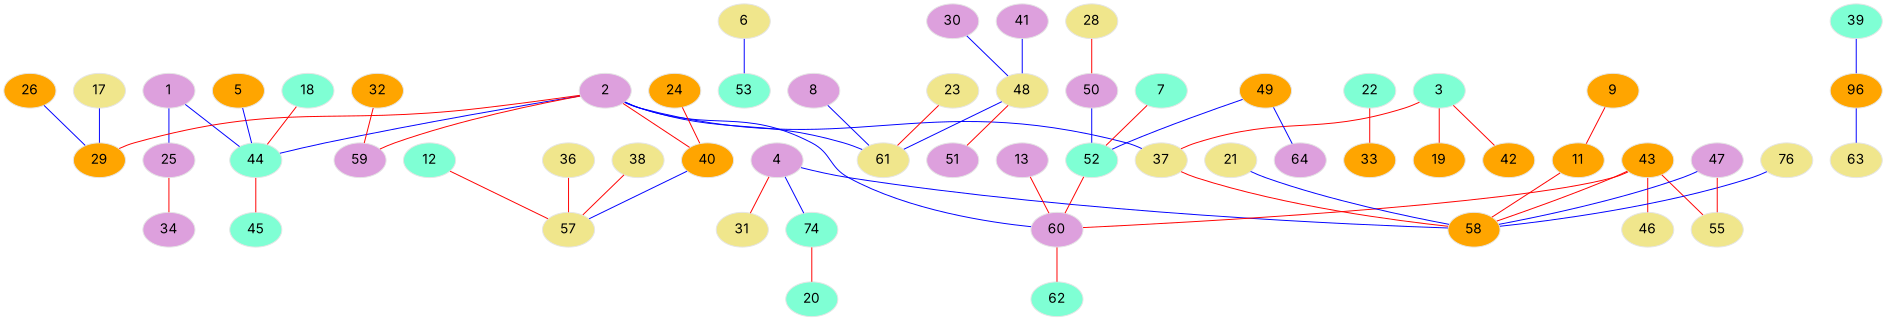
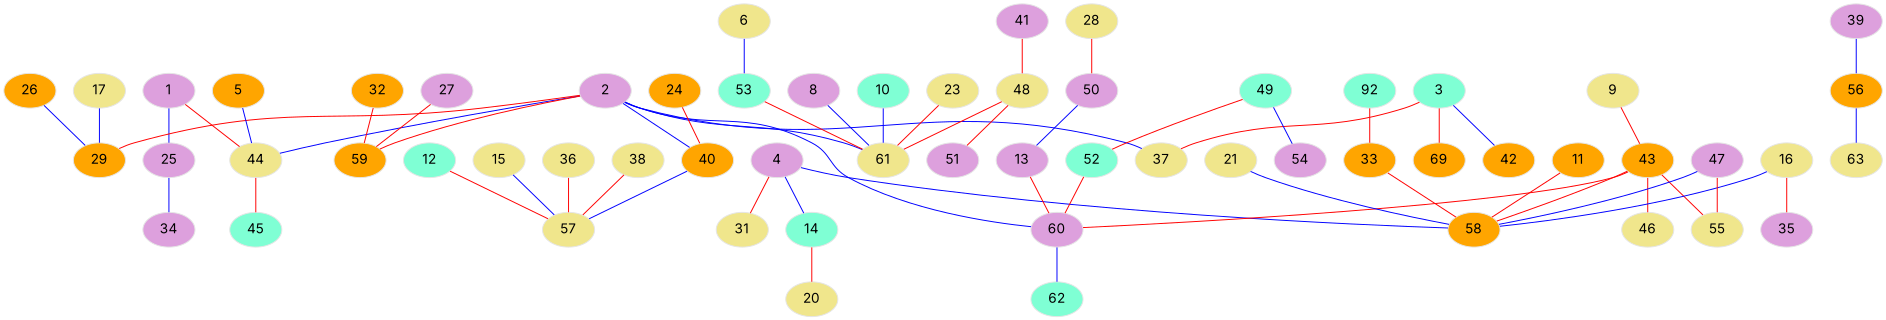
node "30": removed
node "39": fillcolor aquamarine -> plum
edge "41" -- "48": color blue -> red
node "18": removed
node "27": added
node "10": added
node "7": removed
node "49": fillcolor orange -> aquamarine
node "22": label "22" -> "92"
node "9": fillcolor orange -> khaki
node "96": label "96" -> "56"
edge "1" -- "44": color blue -> red
edge "53" -- "61": added
edge "49" -- "52": color blue -> red
edge "2" -- "40": color red -> blue
edge "3" -- "42": color red -> blue
edge "50" -- "52": now "50" -- "13"
edge "9" -- "11": now "9" -- "43"
edge "48" -- "61": color blue -> red
node "44": fillcolor aquamarine -> khaki
node "59": fillcolor plum -> orange
node "15": added
node "64": label "64" -> "54"
node "19": label "19" -> "69"
node "76": label "76" -> "16"
edge "25" -- "34": color red -> blue
edge "37" -- "58": now "33" -- "58"
node "74": label "74" -> "14"
node "35": added
edge "60" -- "62": color red -> blue
node "20": fillcolor aquamarine -> khaki
